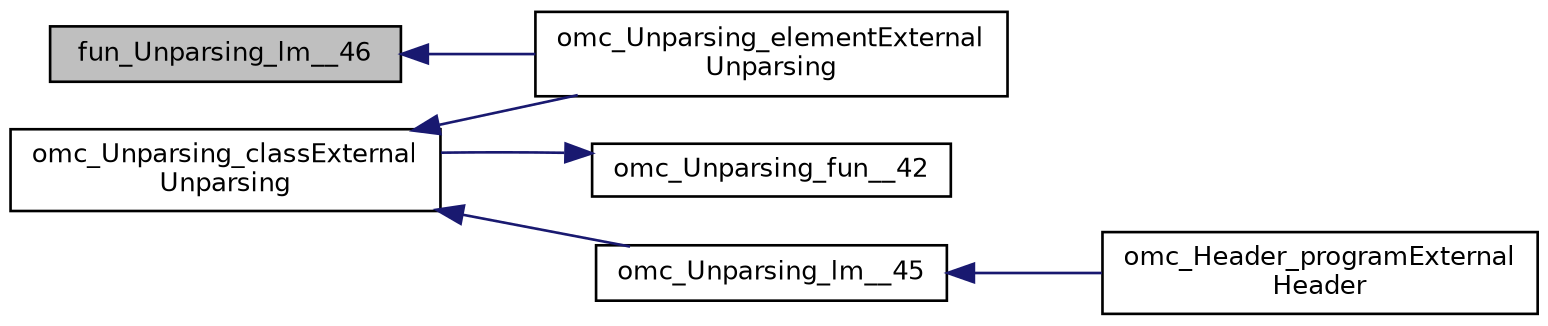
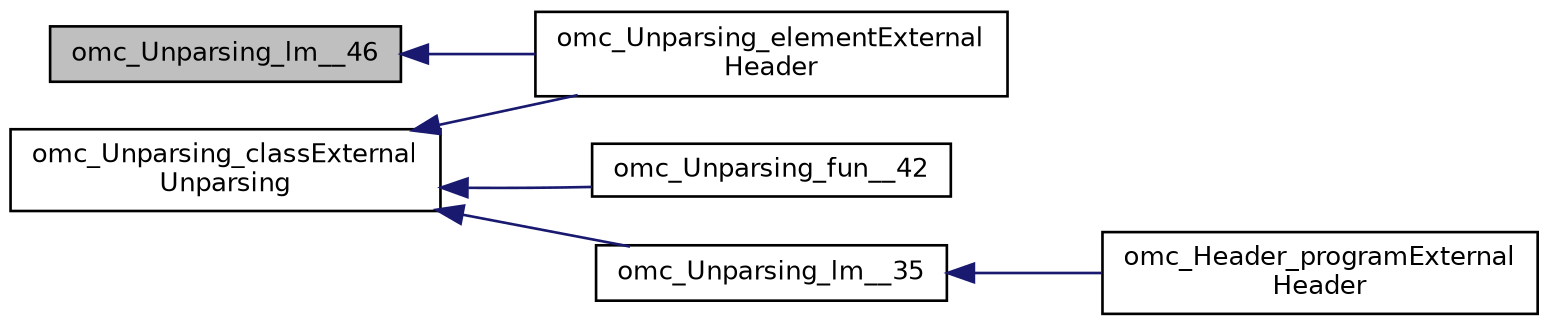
node "fun_Unparsing_lm__46": label "fun_Unparsing_lm__46" -> "omc_Unparsing_lm__46"
node "omc_Unparsing_elementExternal Unparsing": label "omc_Unparsing_elementExternal Unparsing" -> "omc_Unparsing_elementExternal Header"
edge "omc_Unparsing_classExternal Unparsing" -> "omc_Unparsing_fun__42": reversed
node "omc_Unparsing_lm__45": label "omc_Unparsing_lm__45" -> "omc_Unparsing_lm__35"
